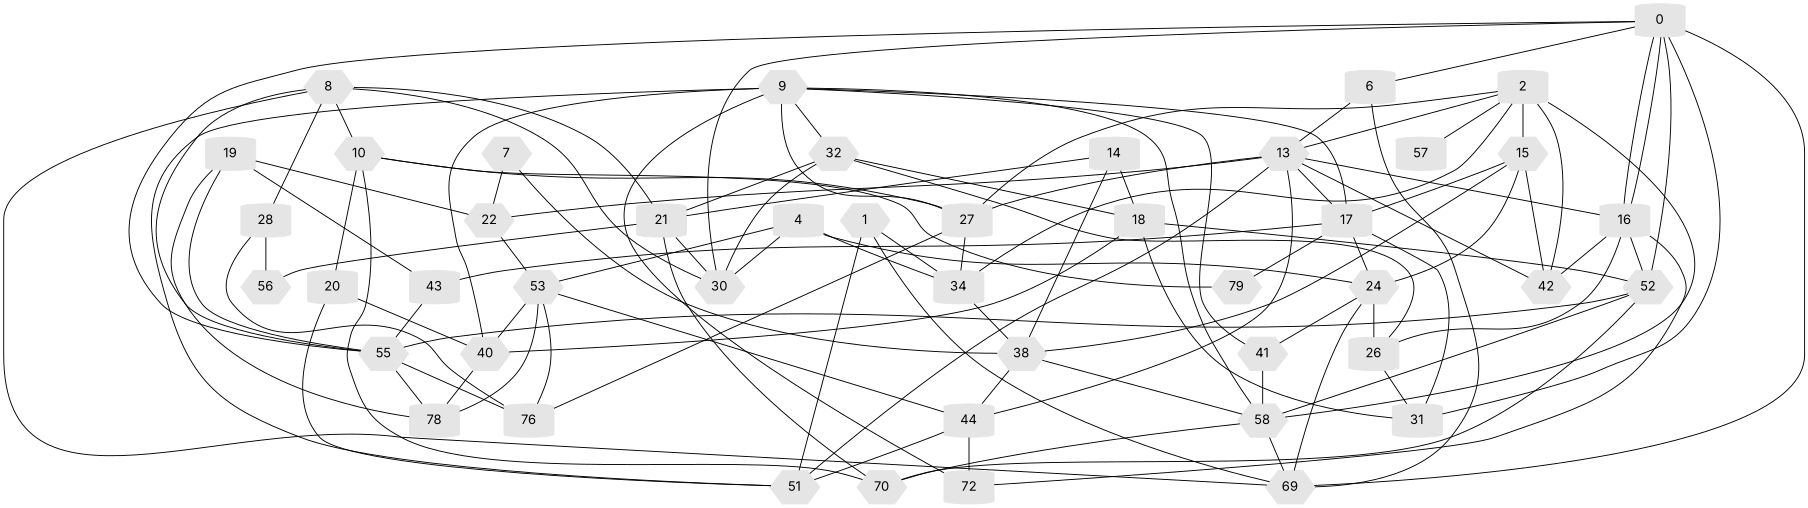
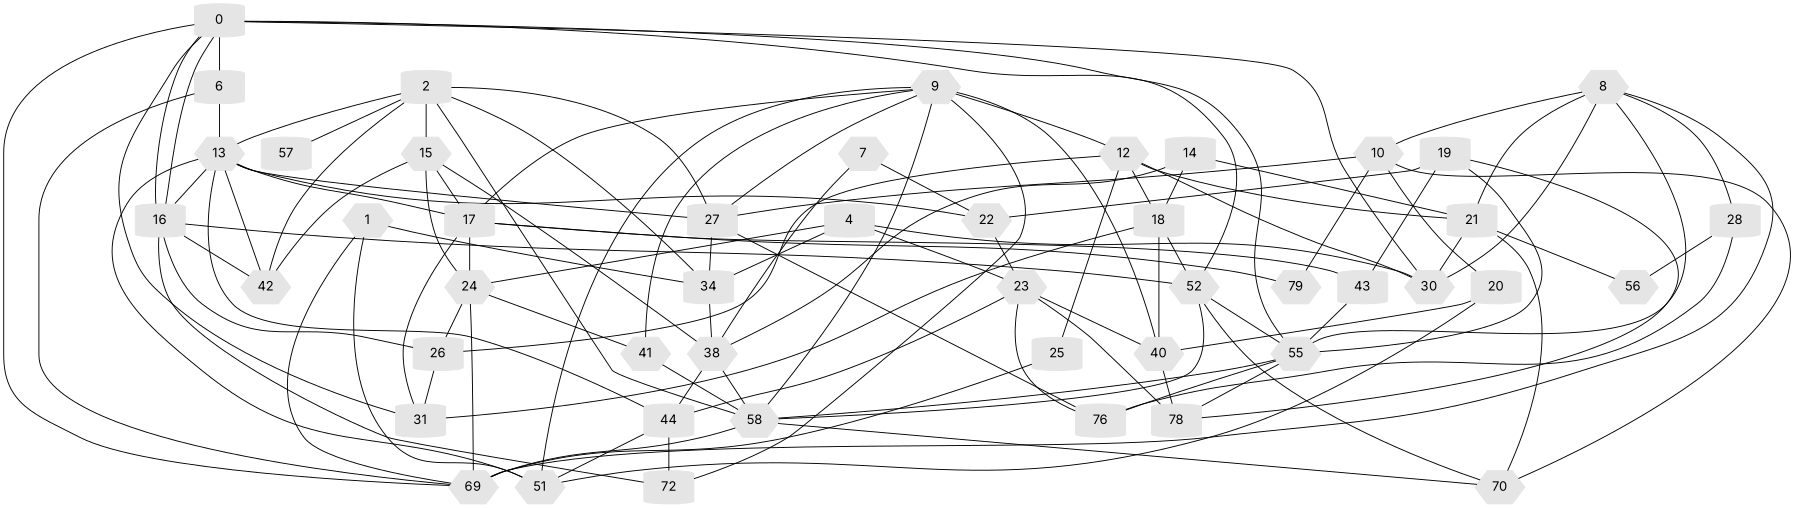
node "32": label "32" -> "12"
node "53": label "53" -> "23"
node "25": added
edge "55" -- "58": added
